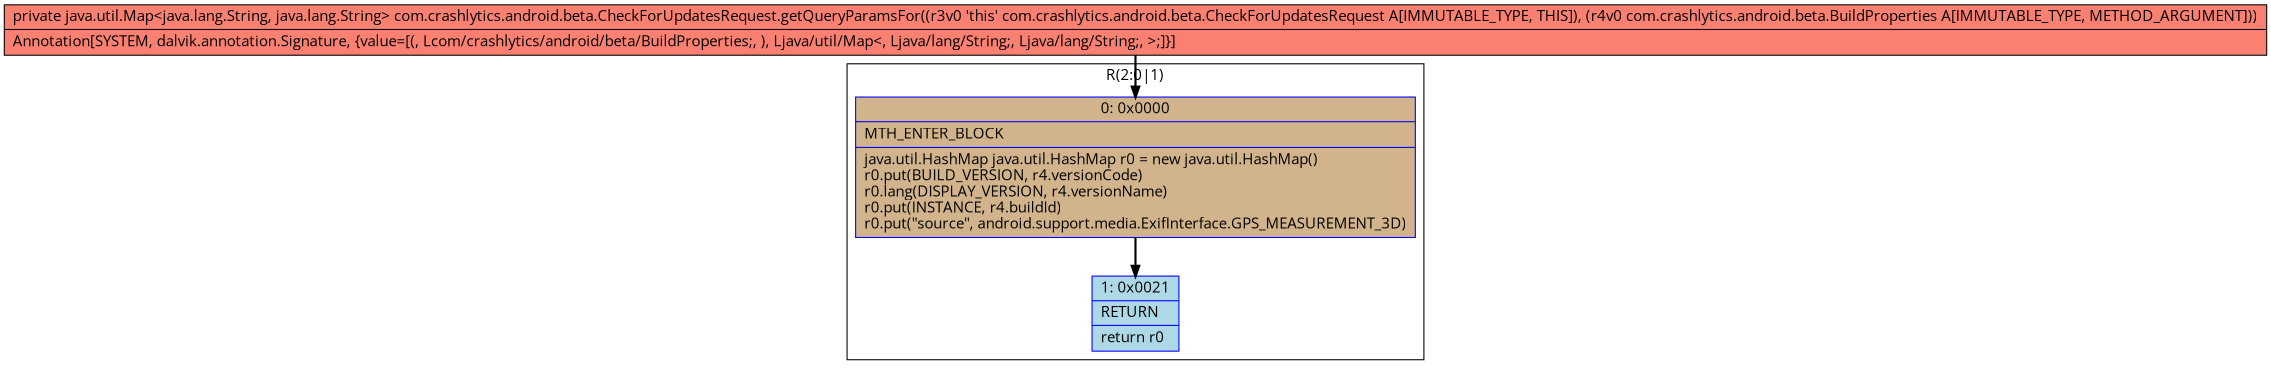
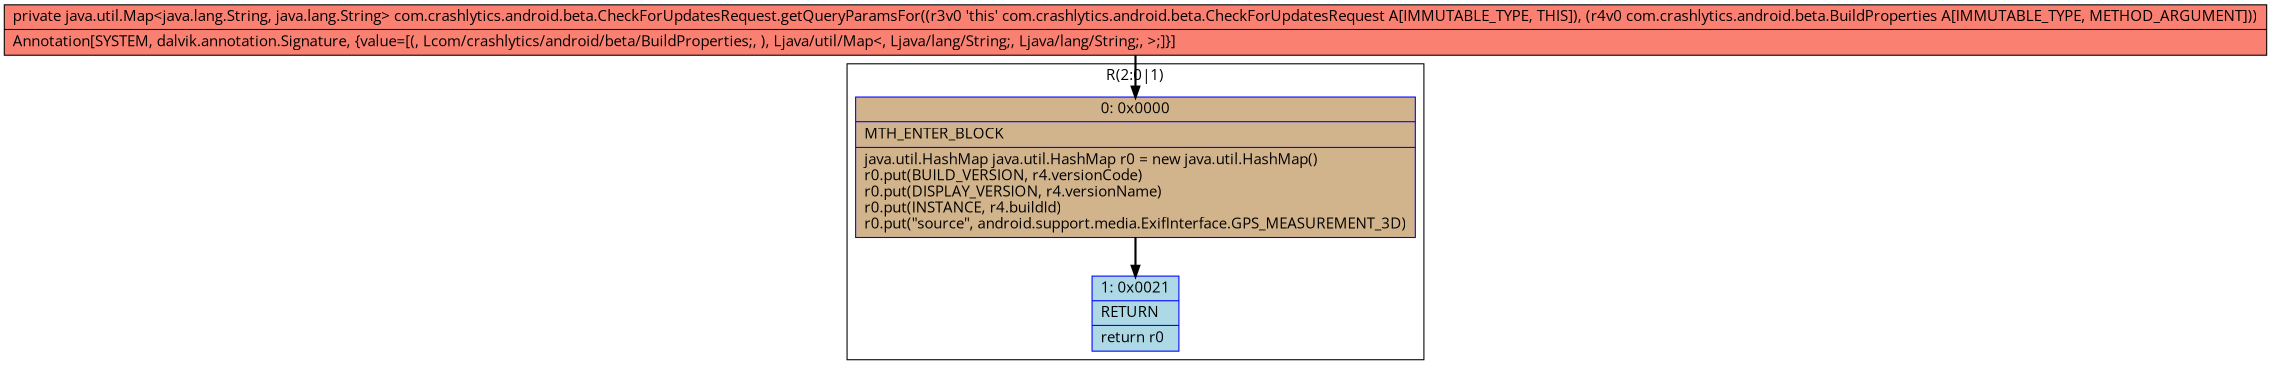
node "0: 0x0000": text "r0.lang(DISPLAY_VERSION, r4.versionName)" -> "r0.put(DISPLAY_VERSION, r4.versionName)"
